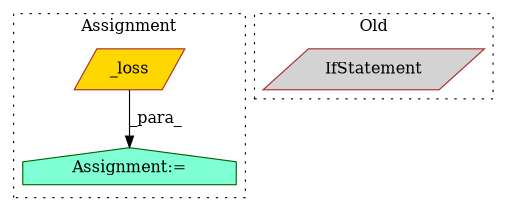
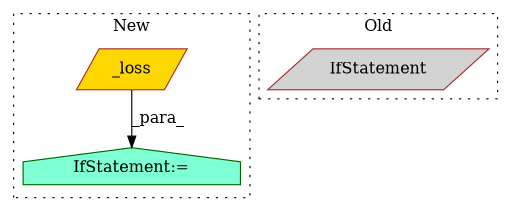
cluster "Assignment": label "Assignment" -> "New"
node "Assignment:=": label "Assignment:=" -> "IfStatement:="
